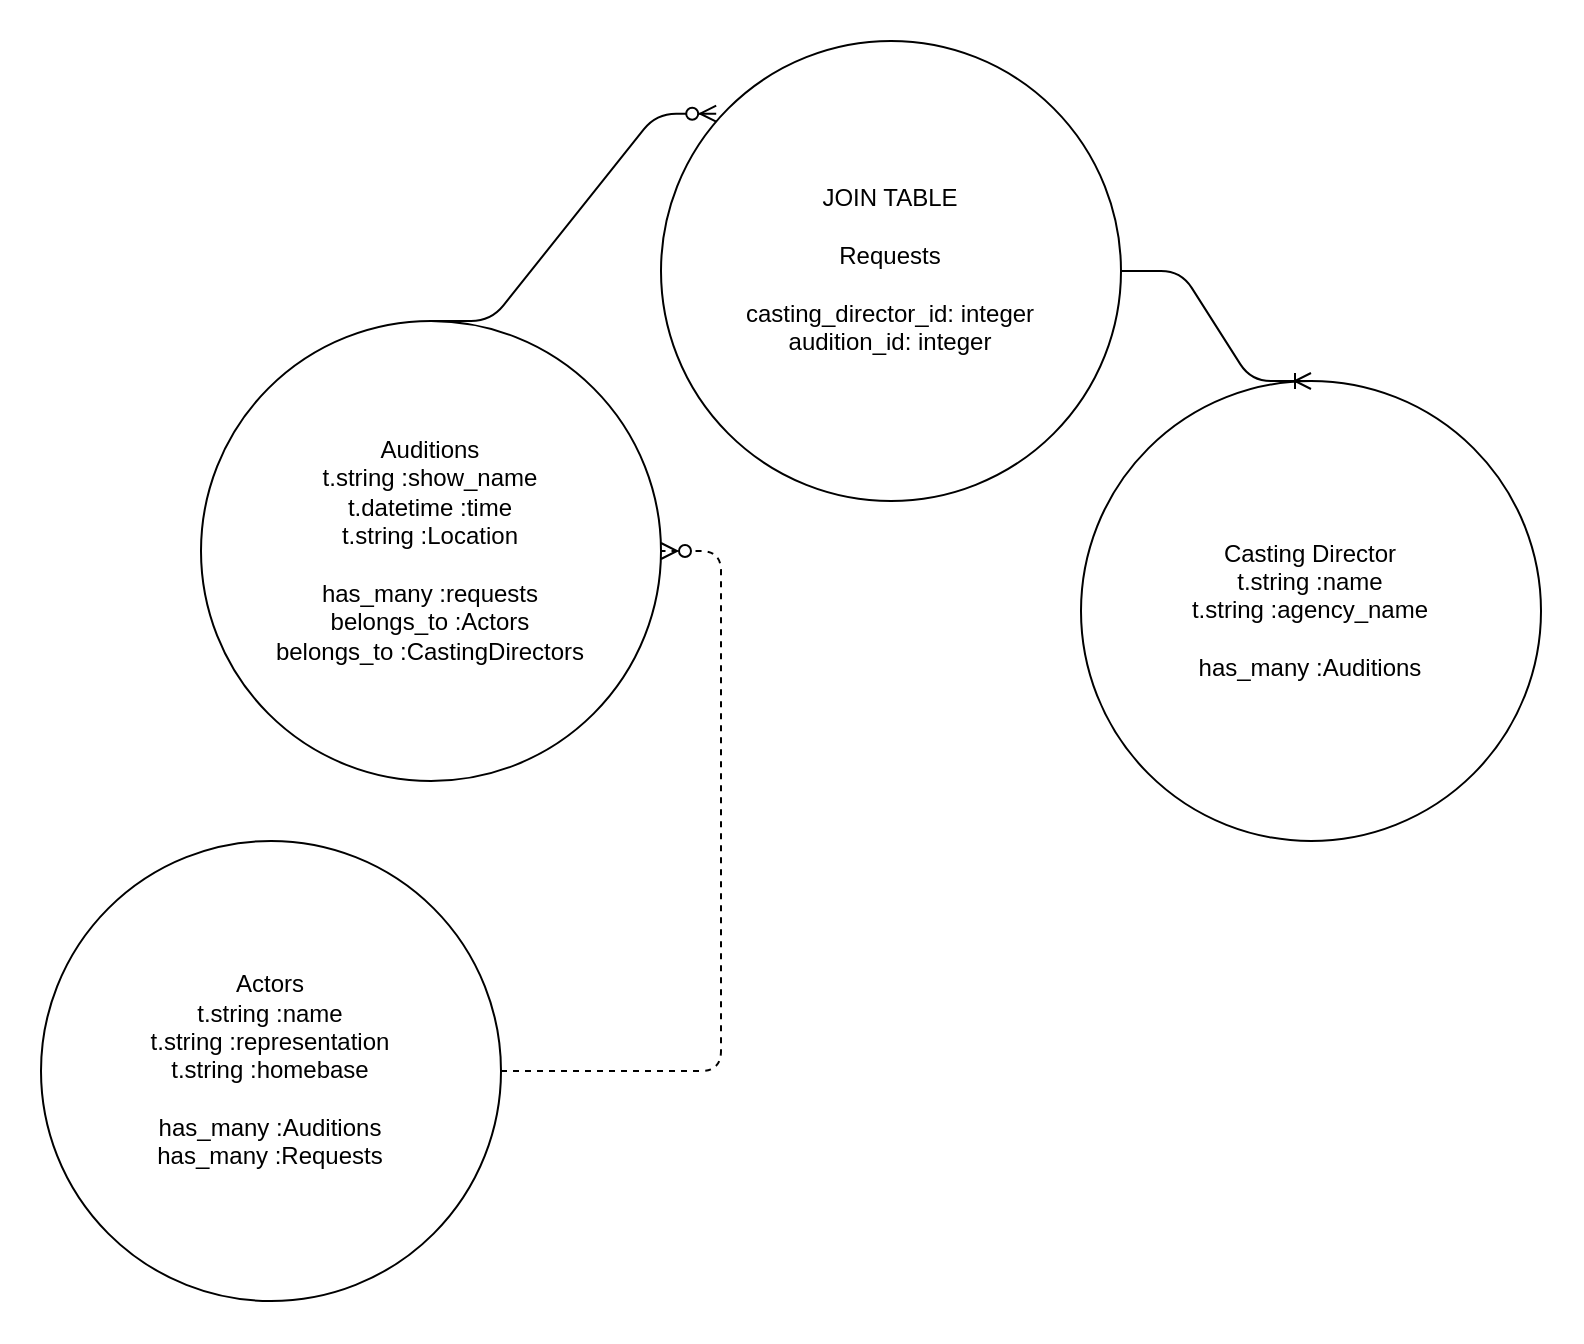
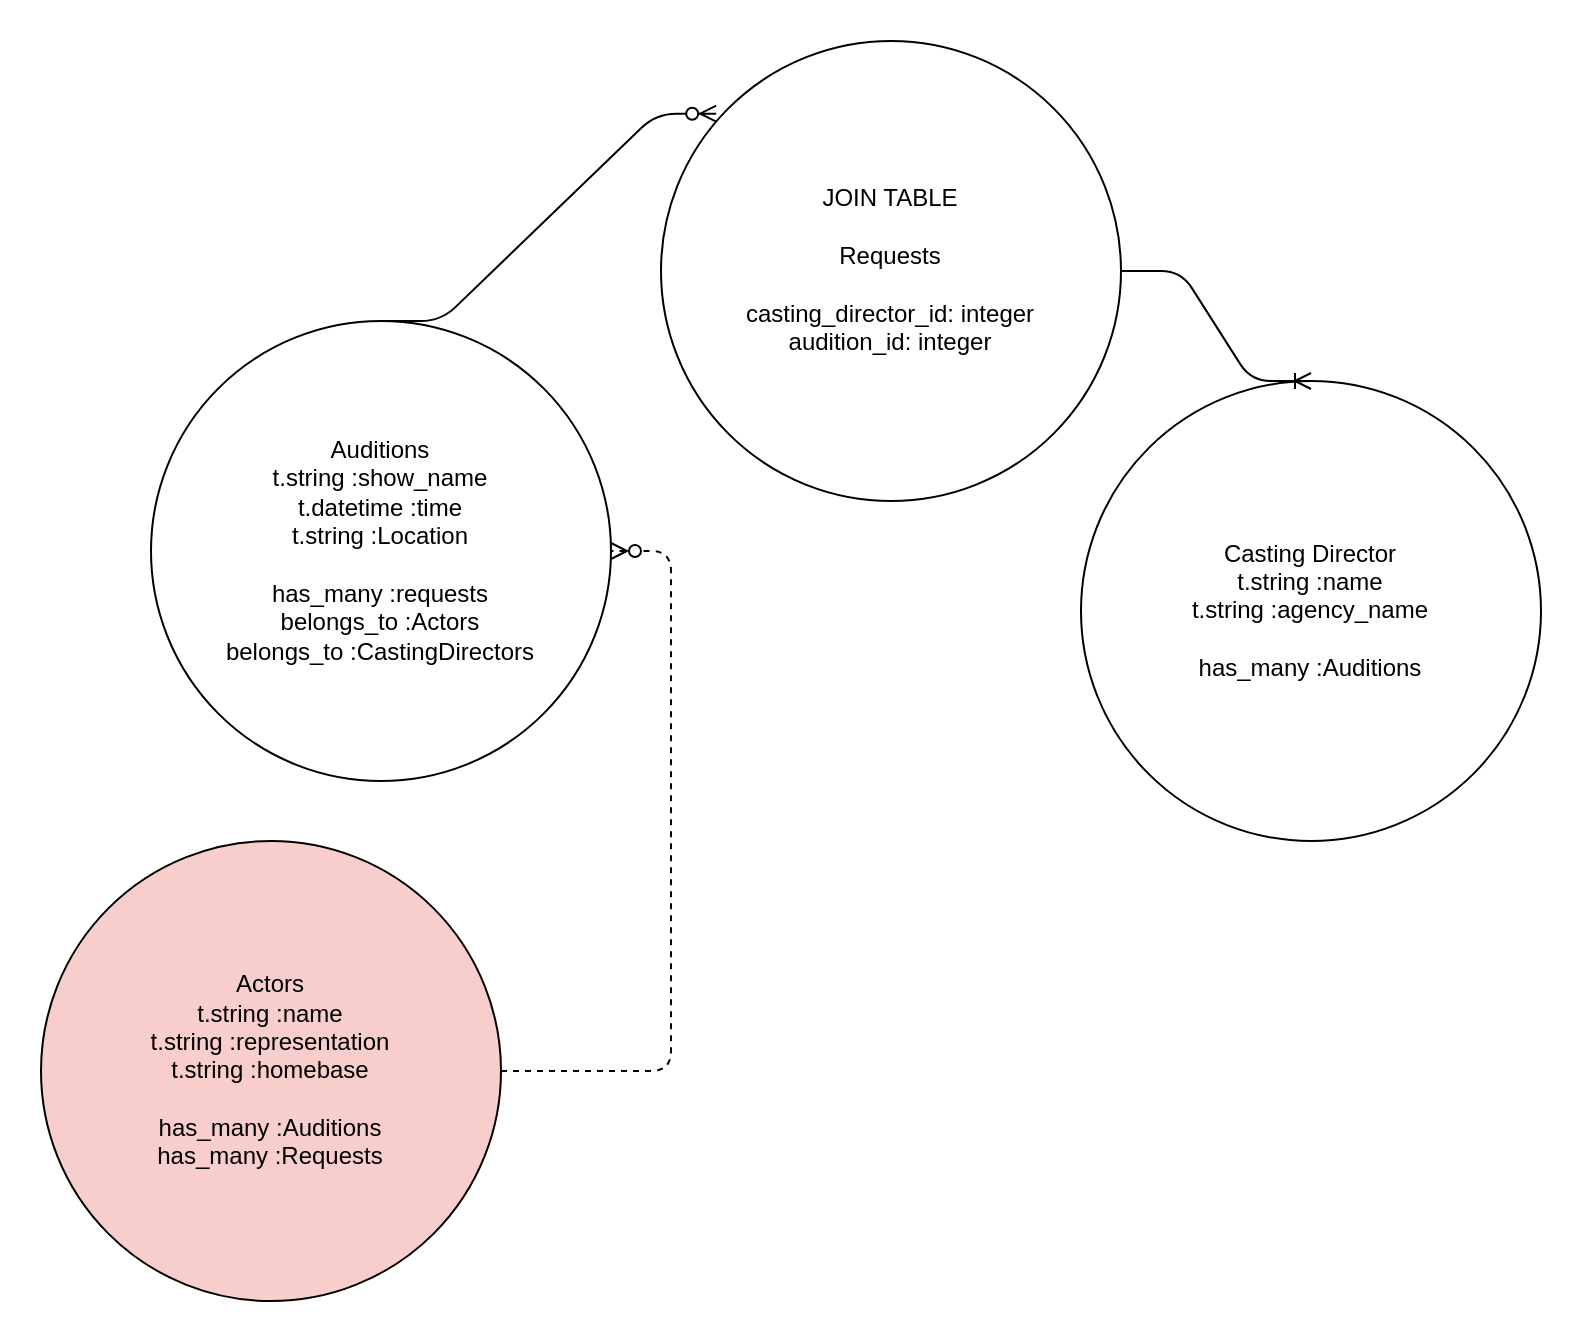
node "Auditions t.string :show_name t.datetime :time t.string :Location has_many :requests belongs_to :Actors belongs_to :CastingDirectors": moved (431, 551) -> (381, 551)
node "Actors t.string :name t.string :representation t.string :homebase has_many :Auditions has_many :Requests": fillcolor #ffffff -> #f8cecc
